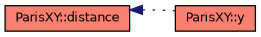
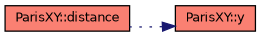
edge "ParisXY::y" -> "ParisXY::distance": reversed
